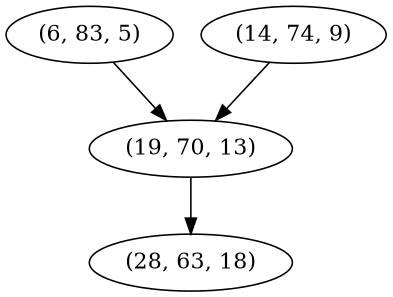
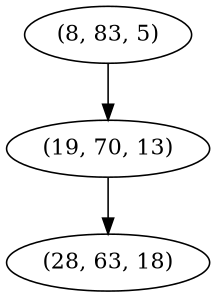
node "(6, 83, 5)": label "(6, 83, 5)" -> "(8, 83, 5)"
node "(14, 74, 9)": removed
